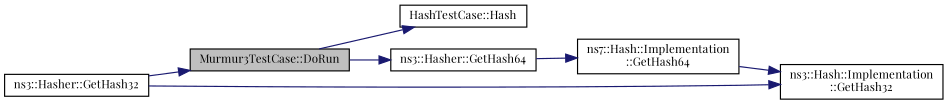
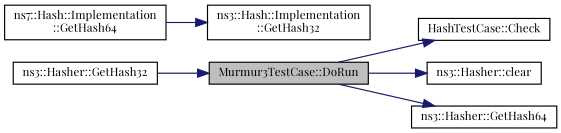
node "HashTestCase::Hash": label "HashTestCase::Hash" -> "HashTestCase::Check"
edge "ns3::Hasher::GetHash64" -> "ns7::Hash::Implementation ::GetHash64": removed
node "ns3::Hasher::clear": added
edge "ns3::Hasher::GetHash32" -> "ns3::Hash::Implementation ::GetHash32": removed
